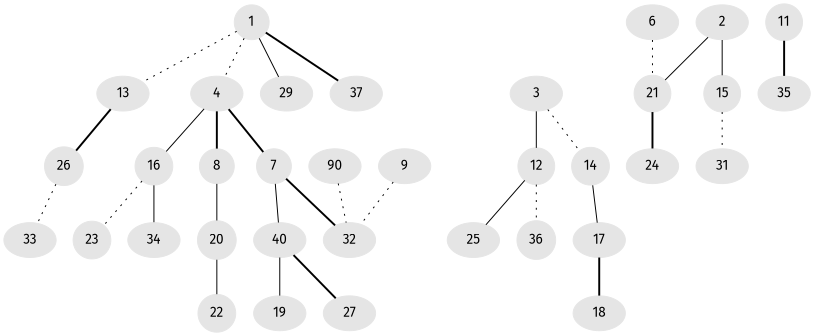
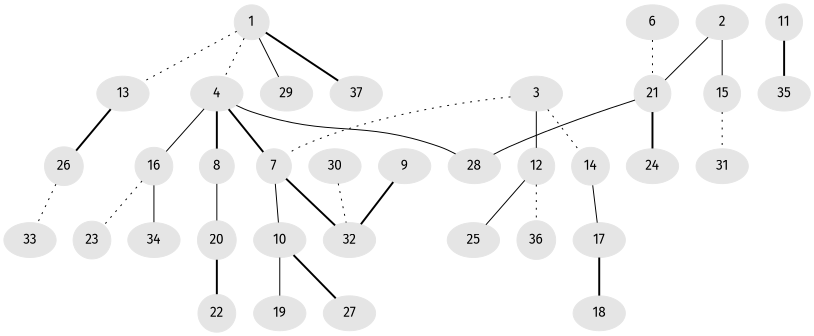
edge "3" -- "7": added
node "90": label "90" -> "30"
node "28": added
edge "9" -- "32": style dotted -> bold
node "40": label "40" -> "10"
edge "20" -- "22": style solid -> bold
